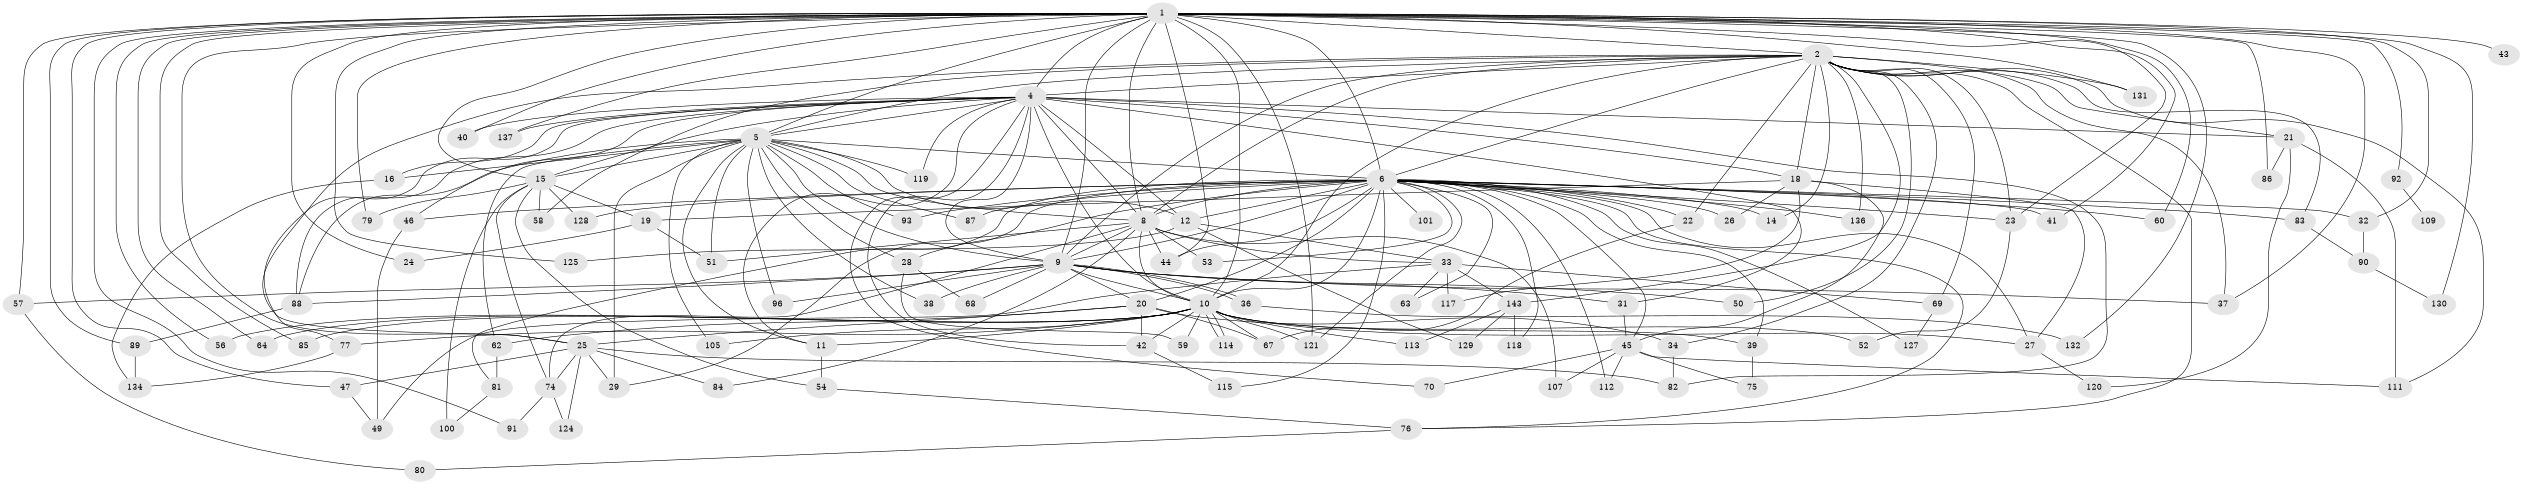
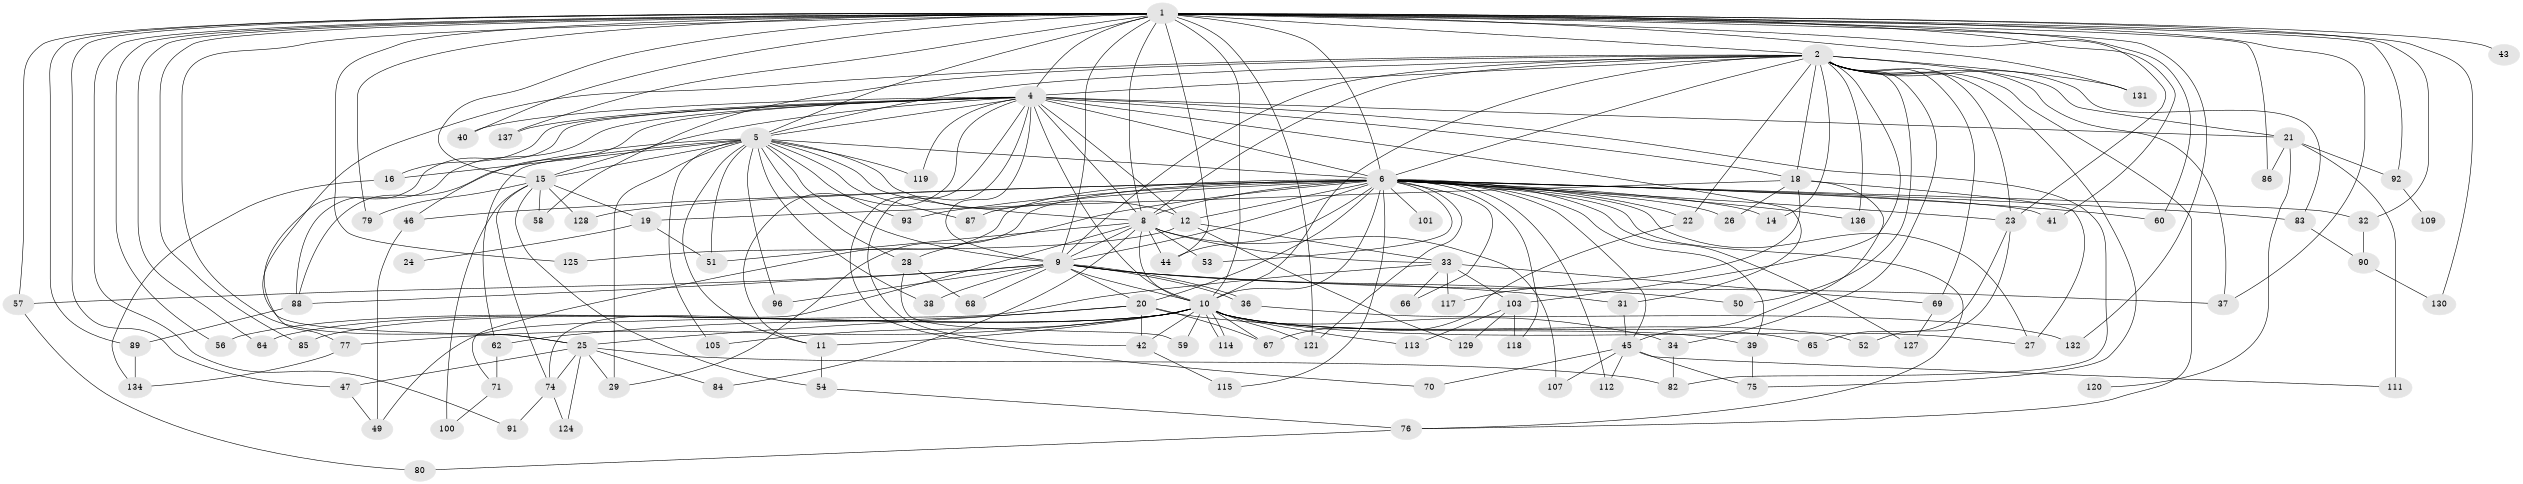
edge "1" -- "24": removed
edge "2" -- "111": now "2" -- "75"
edge "4" -- "6": added
edge "21" -- "92": added
node "63": label "63" -> "66"
node "143": label "143" -> "103"
node "65": added
edge "27" -- "120": removed
node "81": label "81" -> "71"
